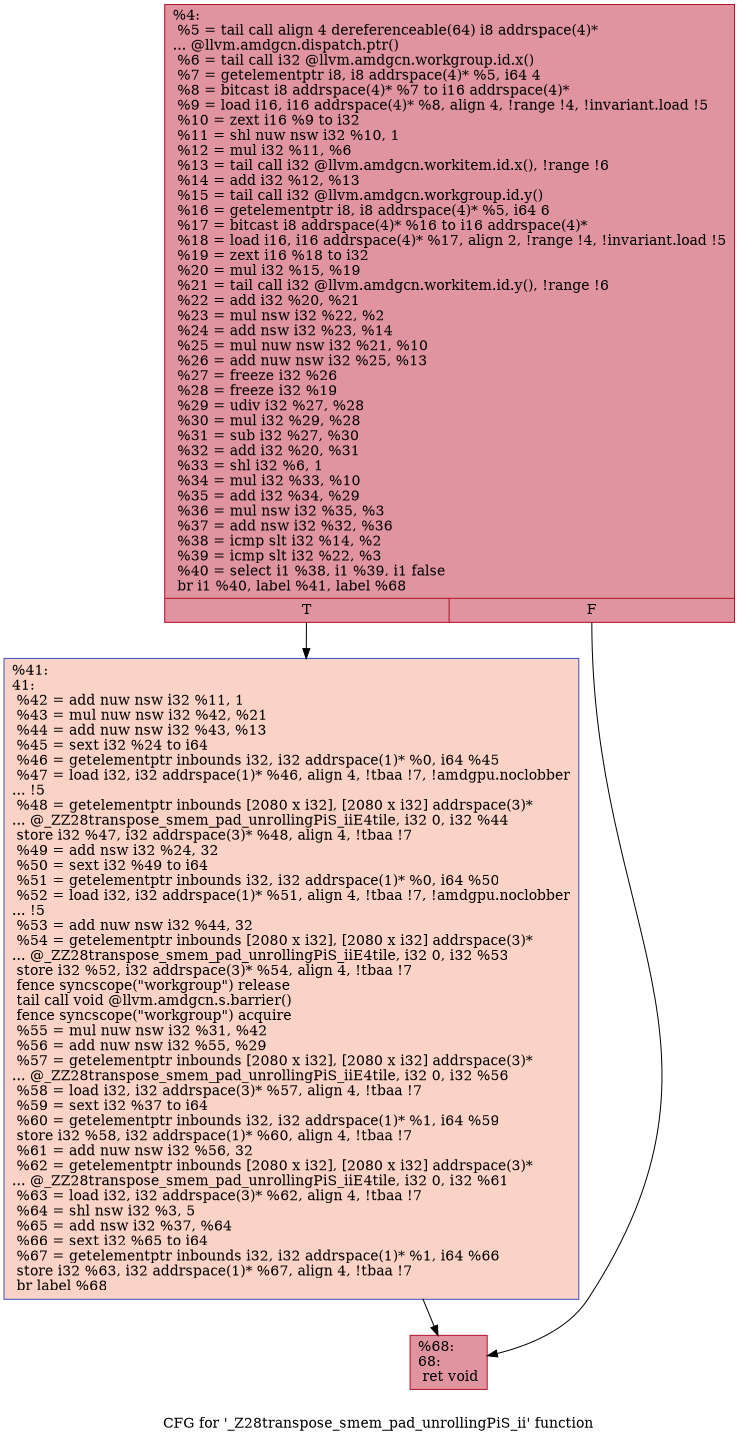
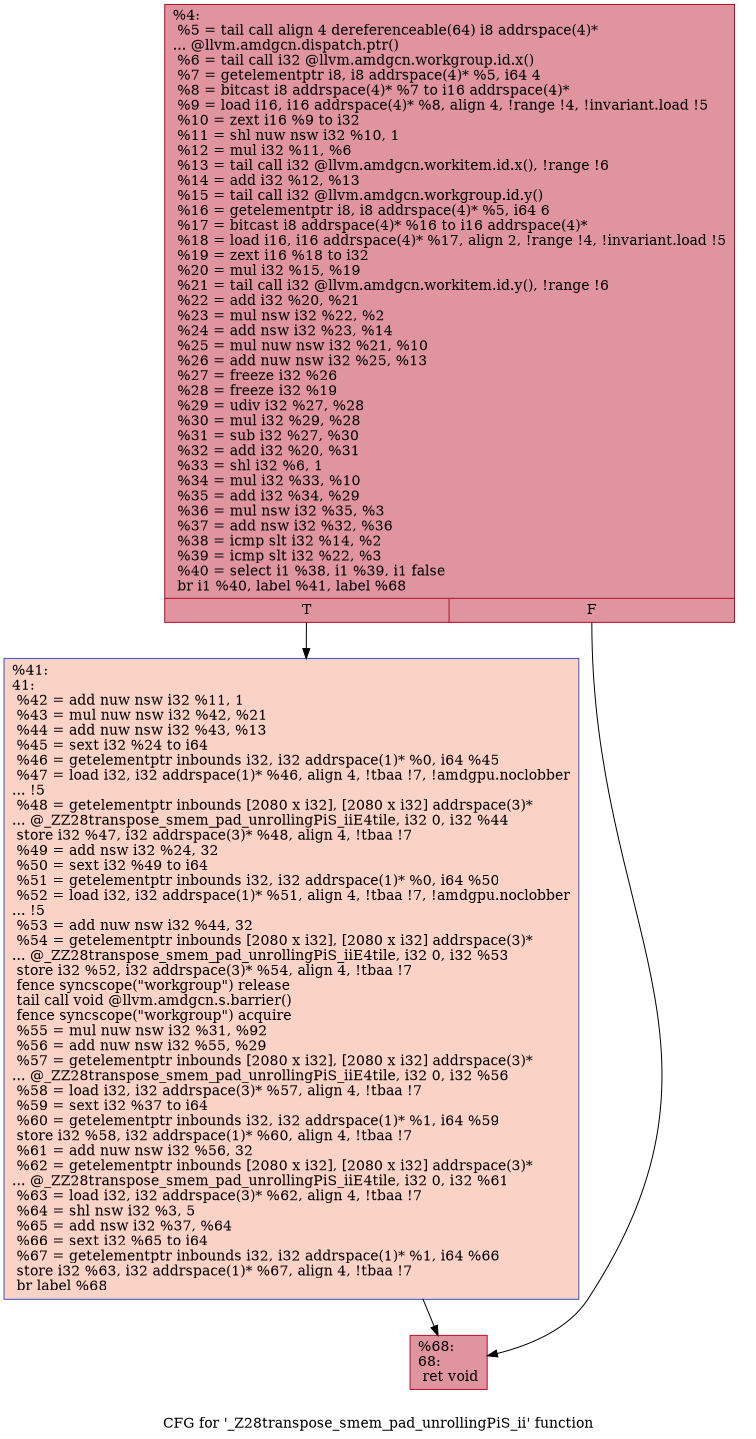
node "%41:": text "%55 = mul nuw nsw i32 %31, %42" -> "%55 = mul nuw nsw i32 %31, %92"
